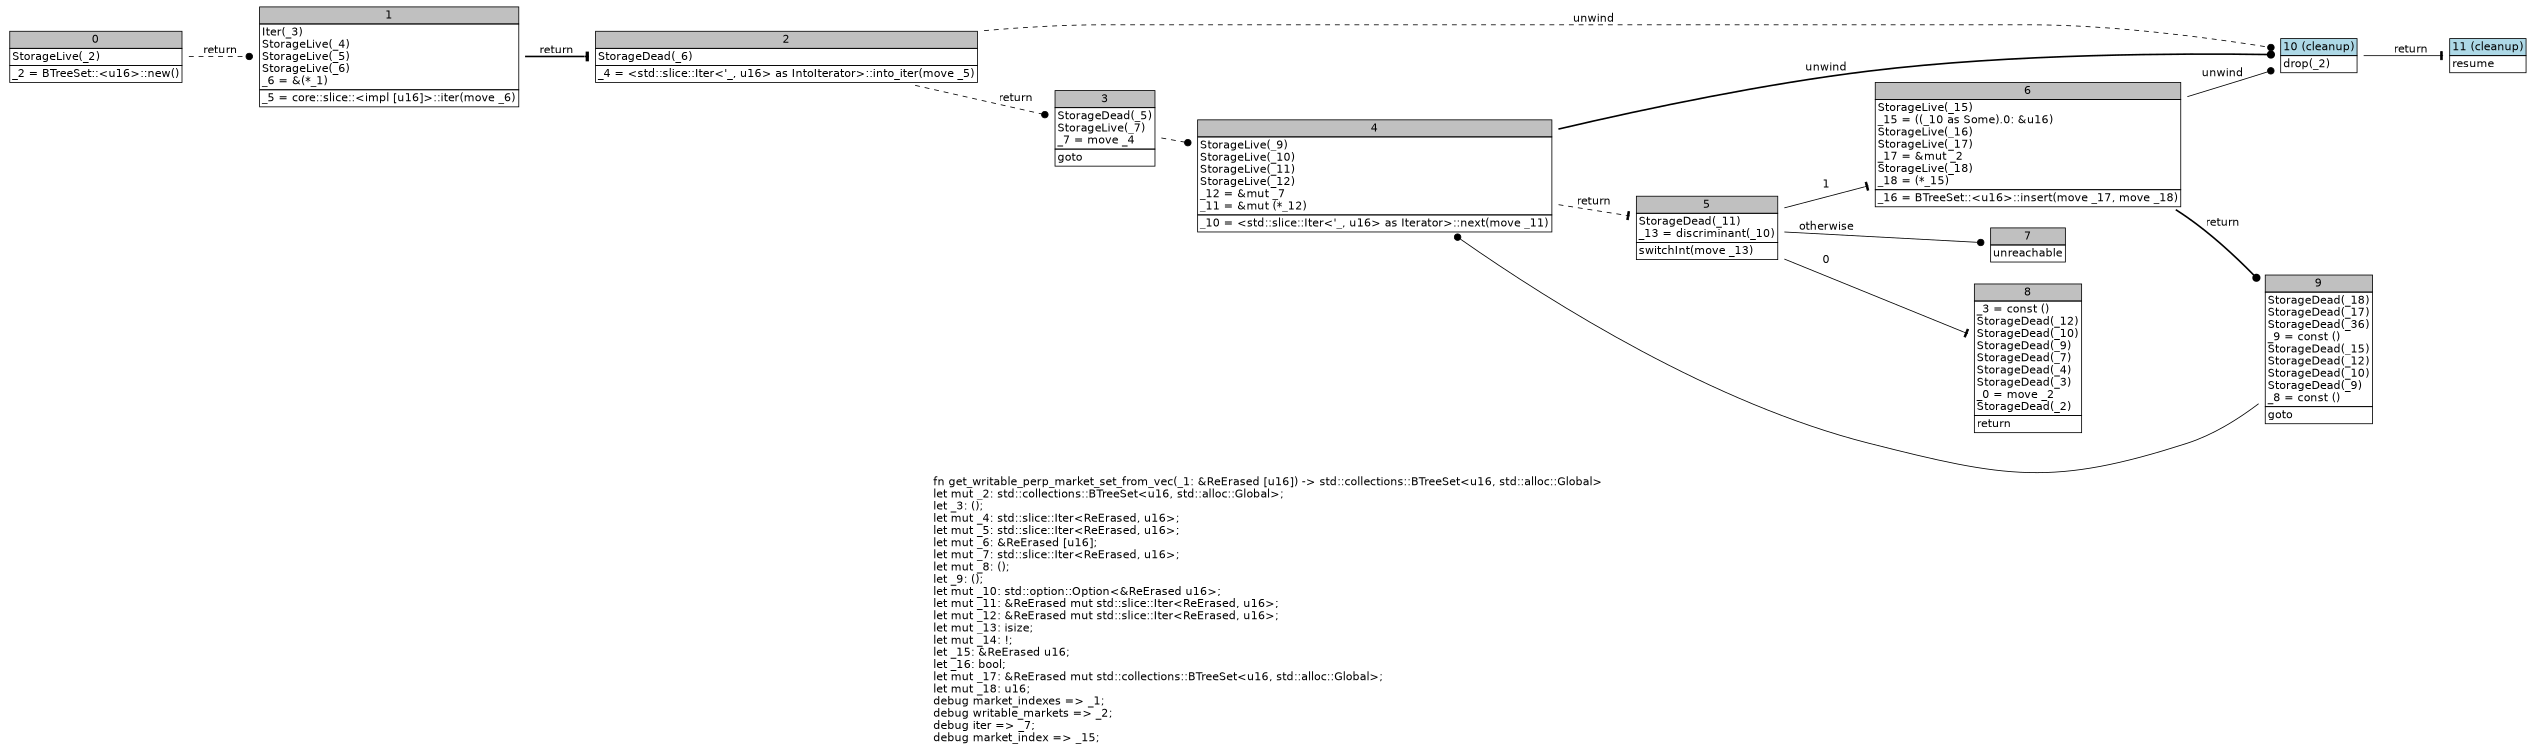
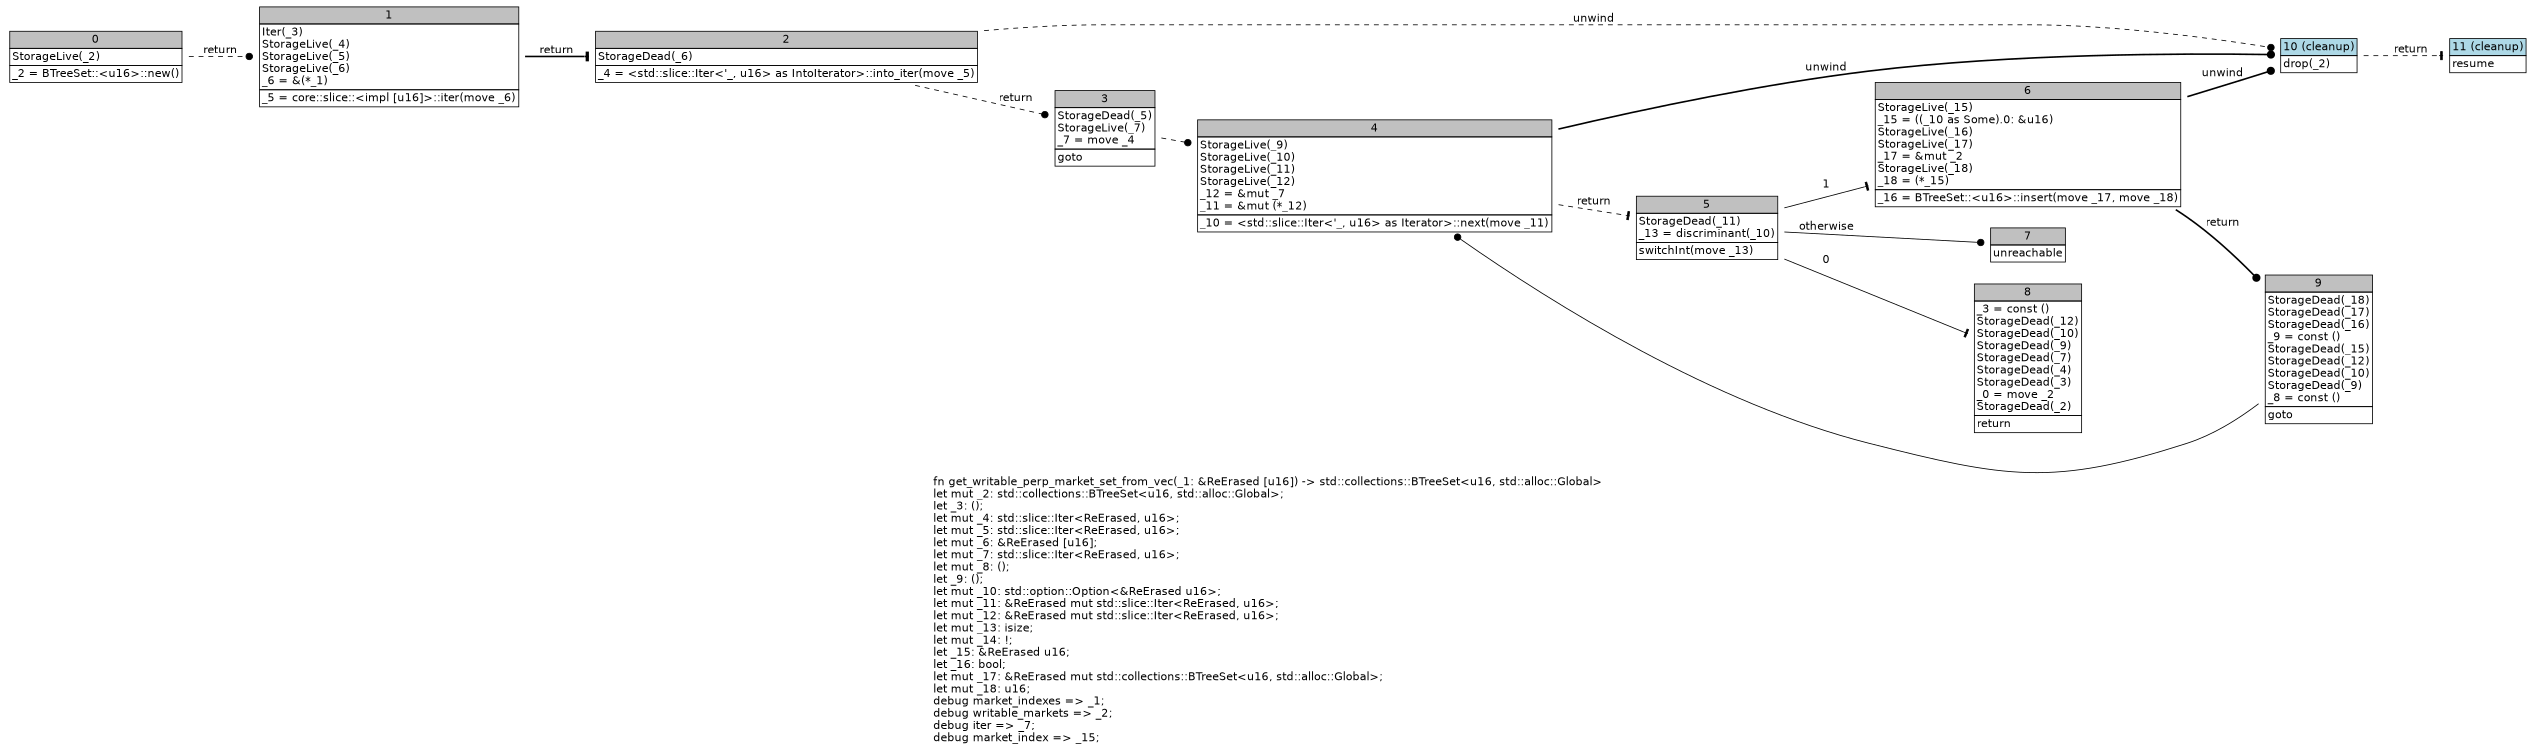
edge "10 (cleanup)" -> "11 (cleanup)": style solid -> dashed
edge "6" -> "10 (cleanup)": style solid -> bold
node "9": text "StorageDead(_36)" -> "StorageDead(_16)"
